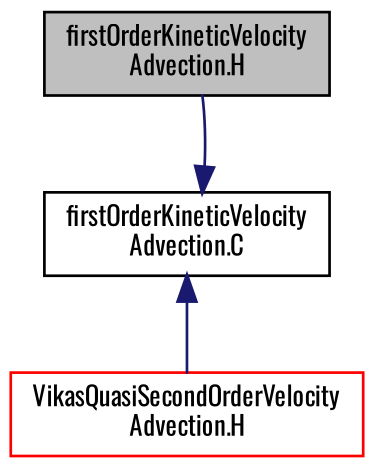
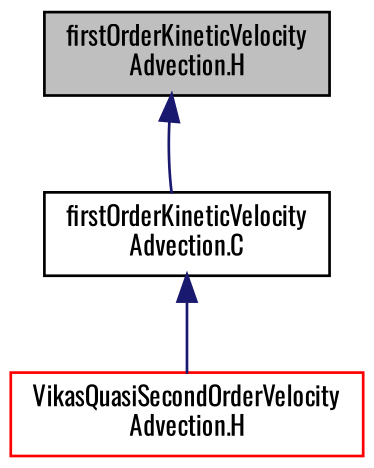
edge "firstOrderKineticVelocity Advection.H" -> "firstOrderKineticVelocity Advection.C": reversed
